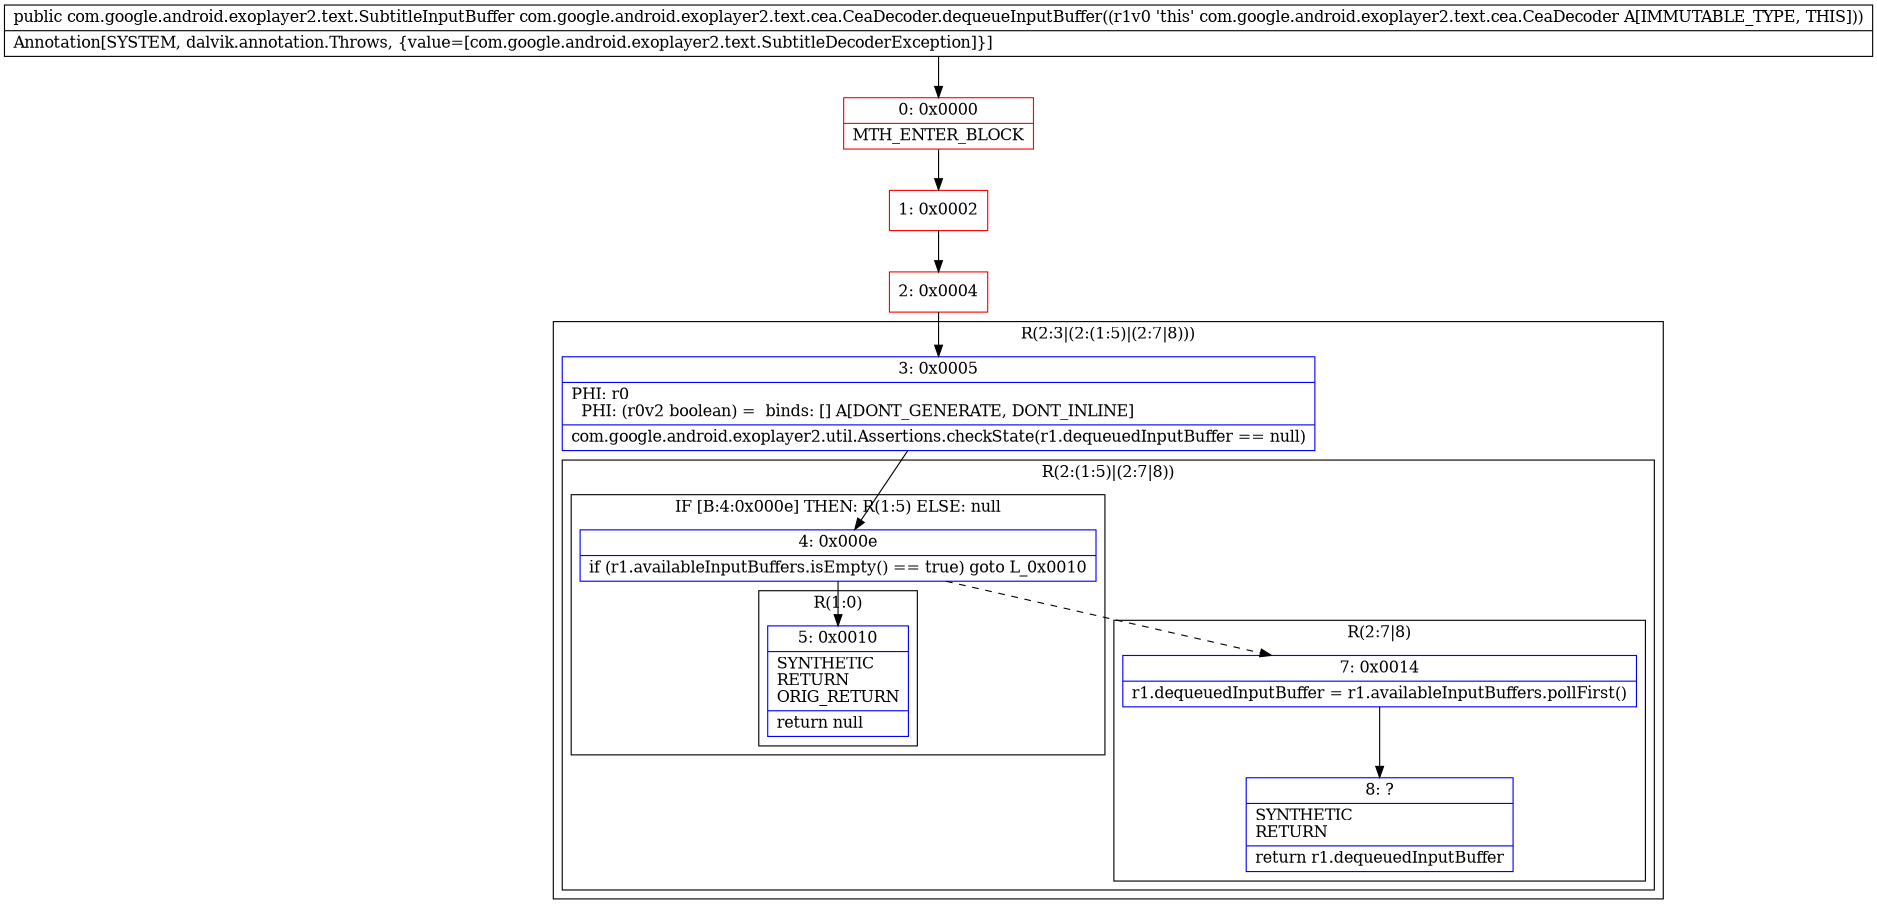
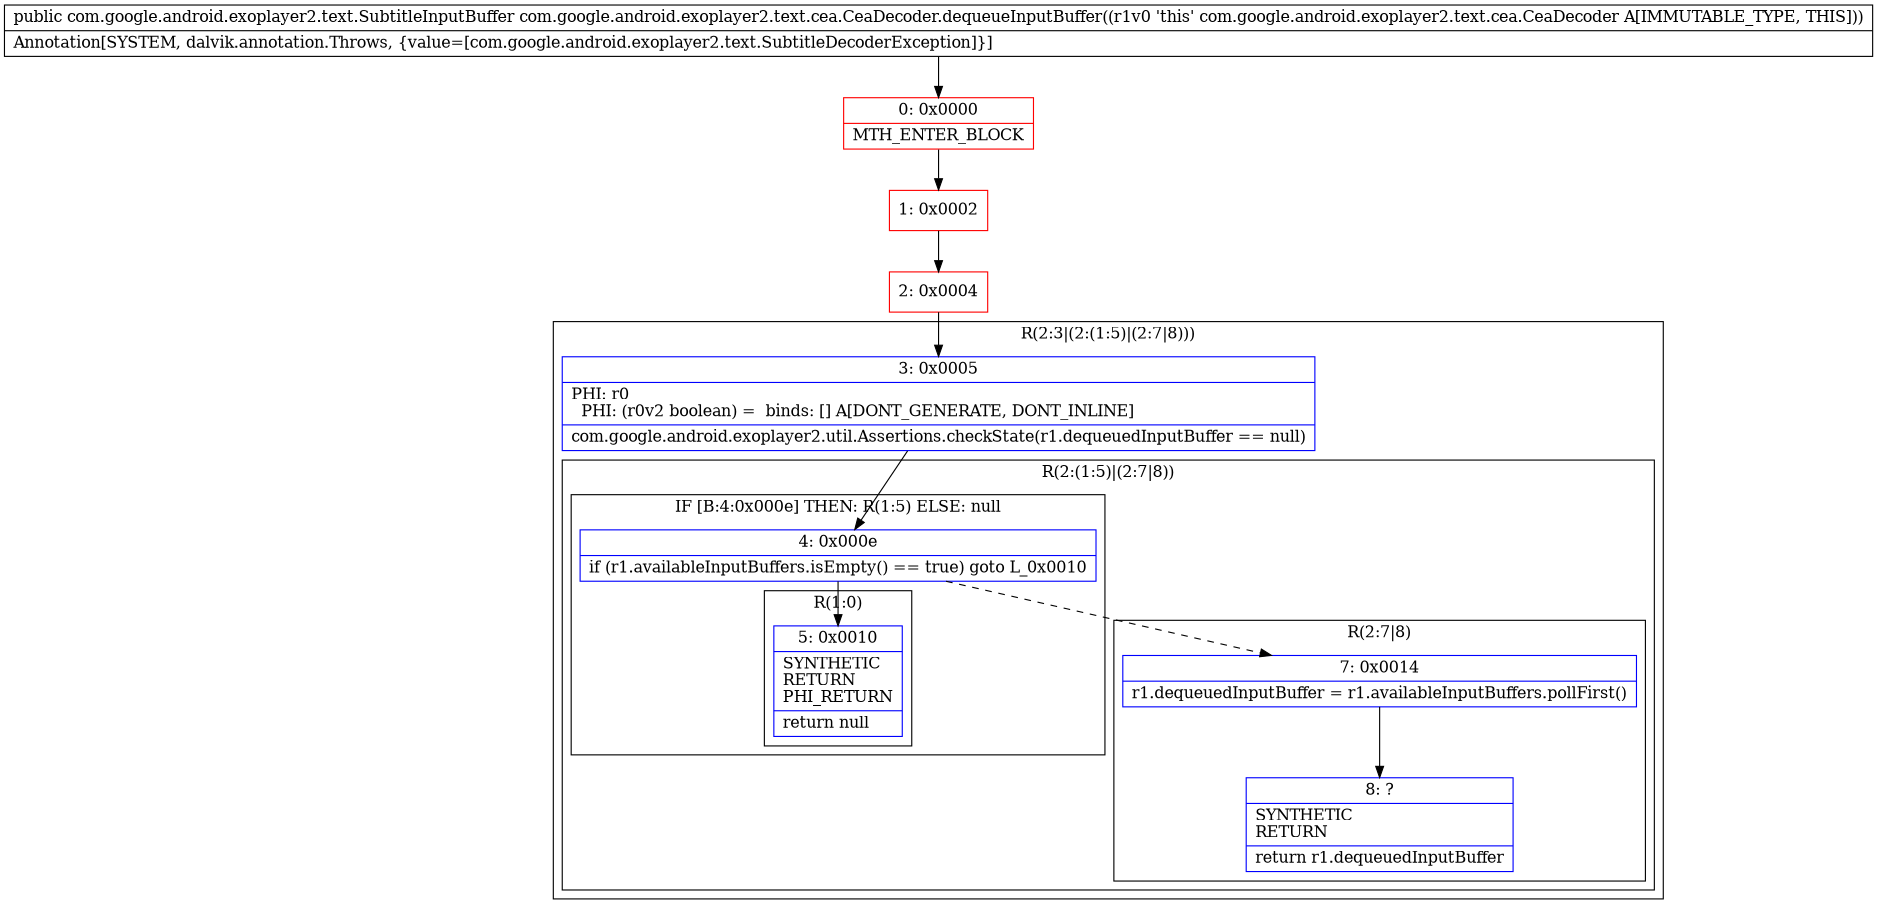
node "5: 0x0010": text "ORIG_RETURN" -> "PHI_RETURN"
